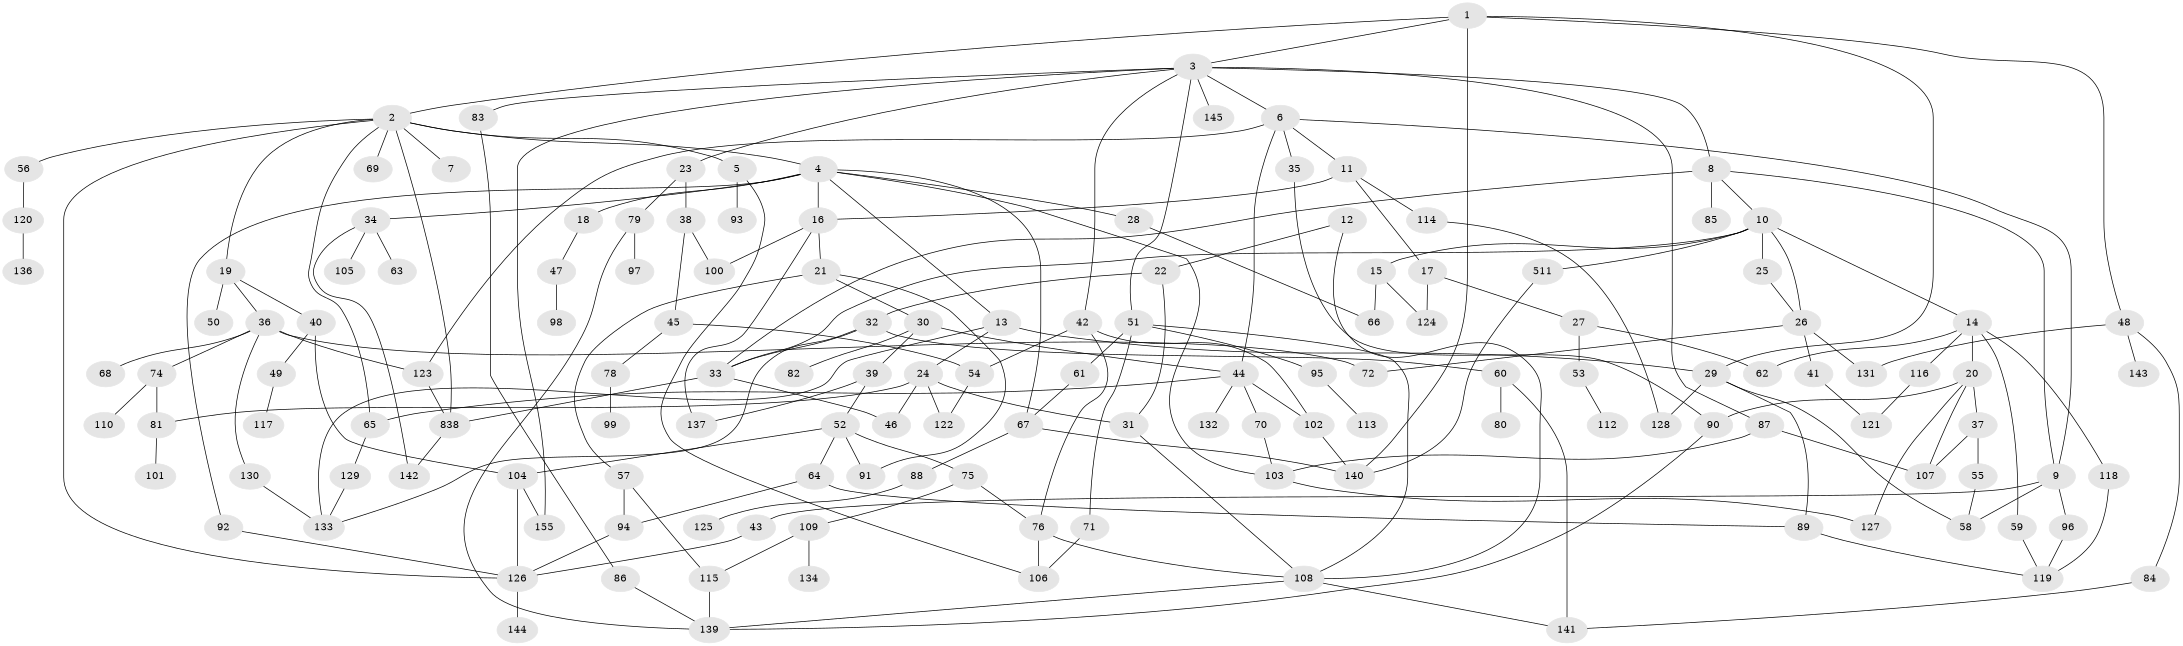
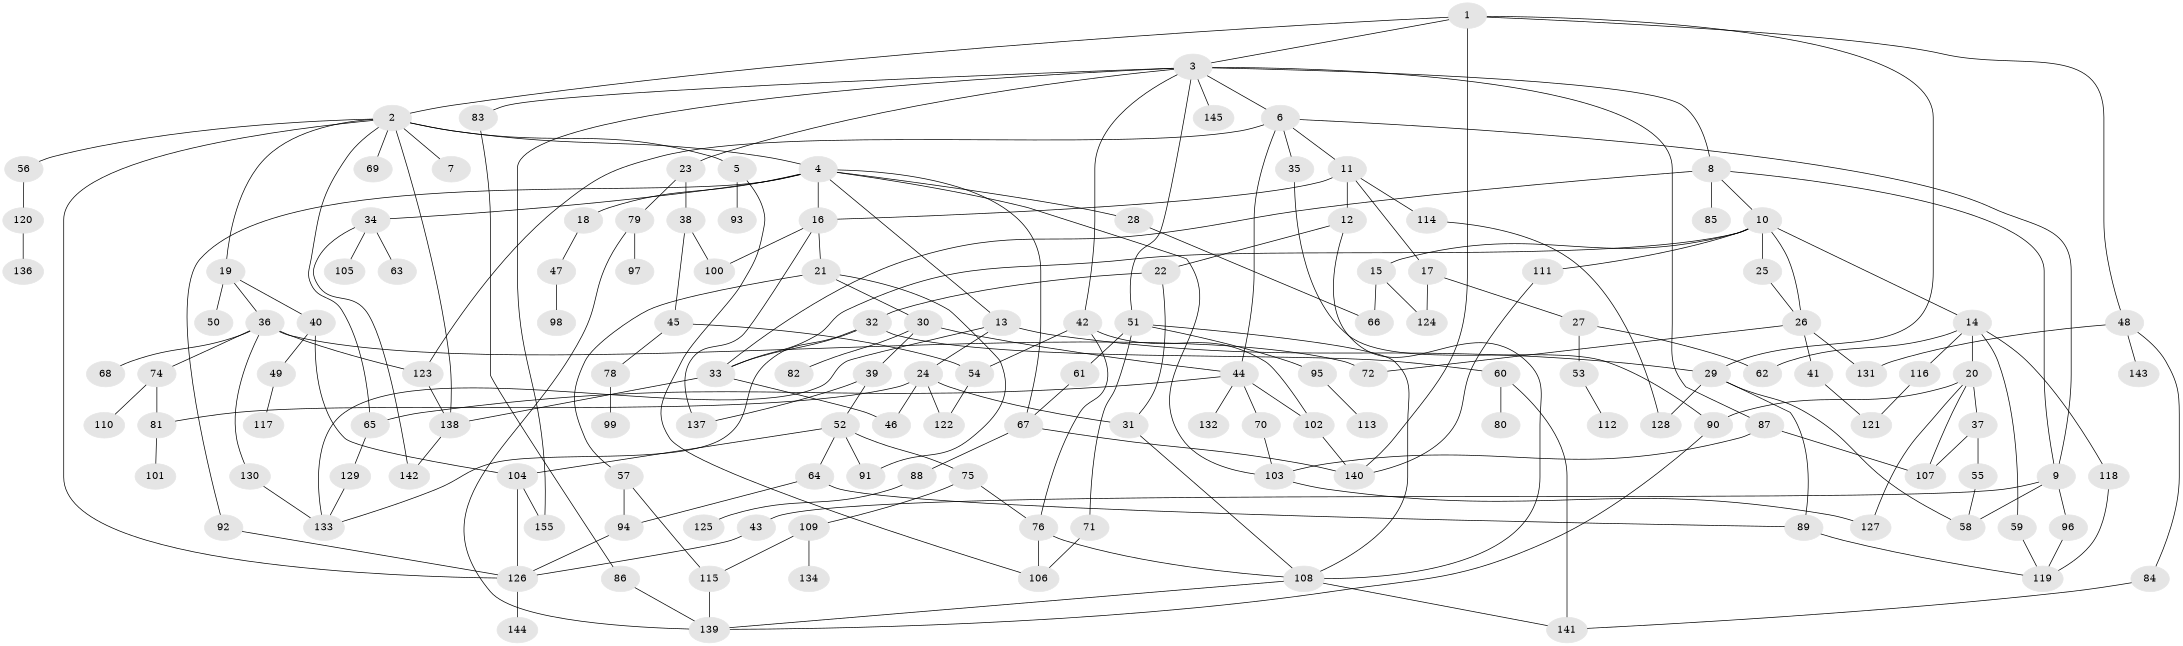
edge "11" -- "12": added
node "511": label "511" -> "111"
node "838": label "838" -> "138"
